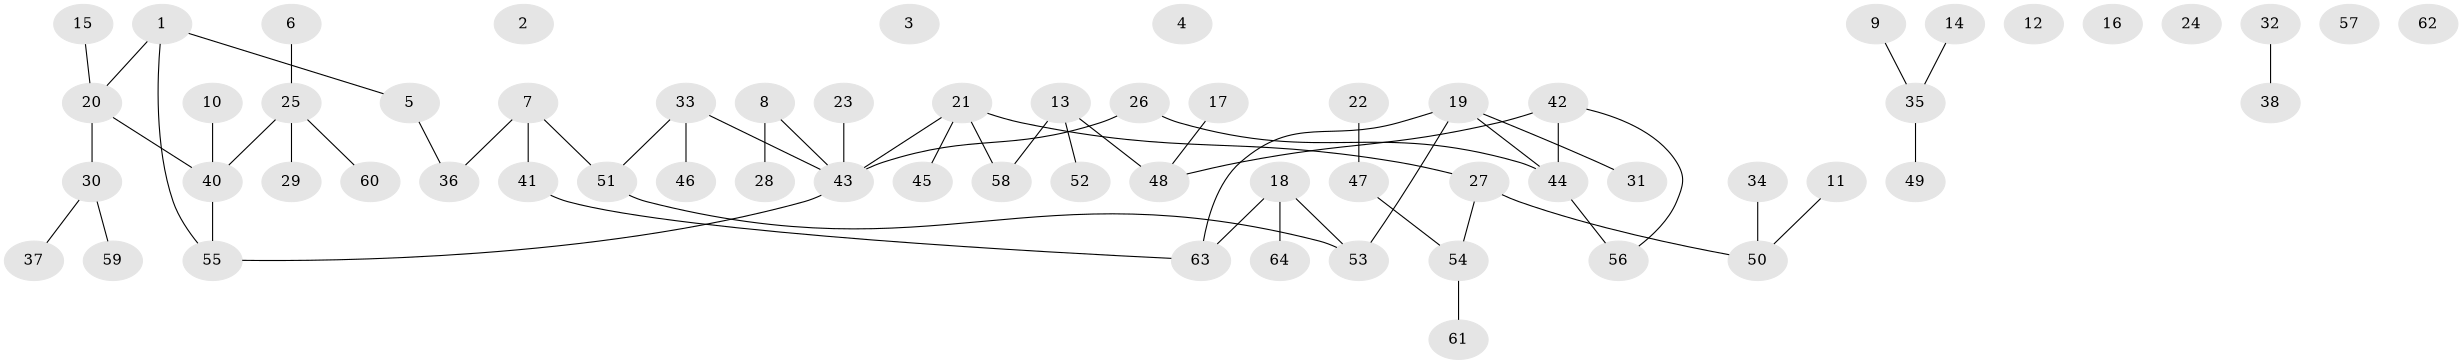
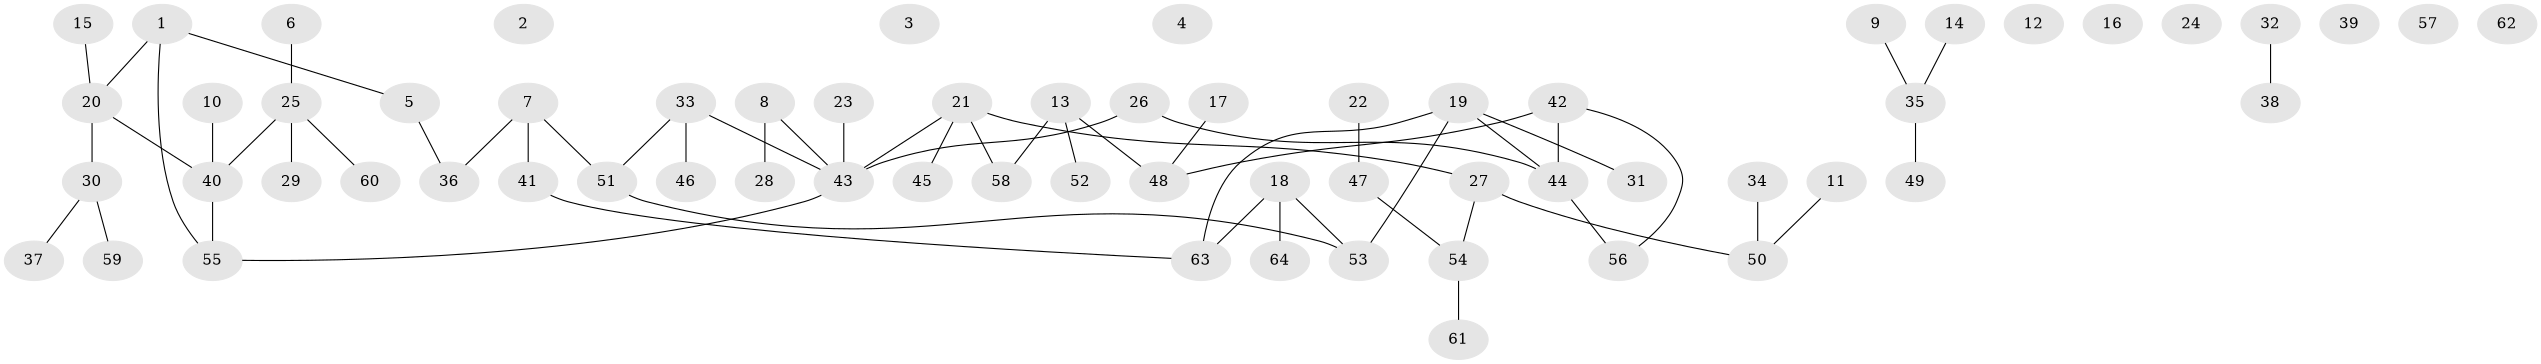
node "39": added
